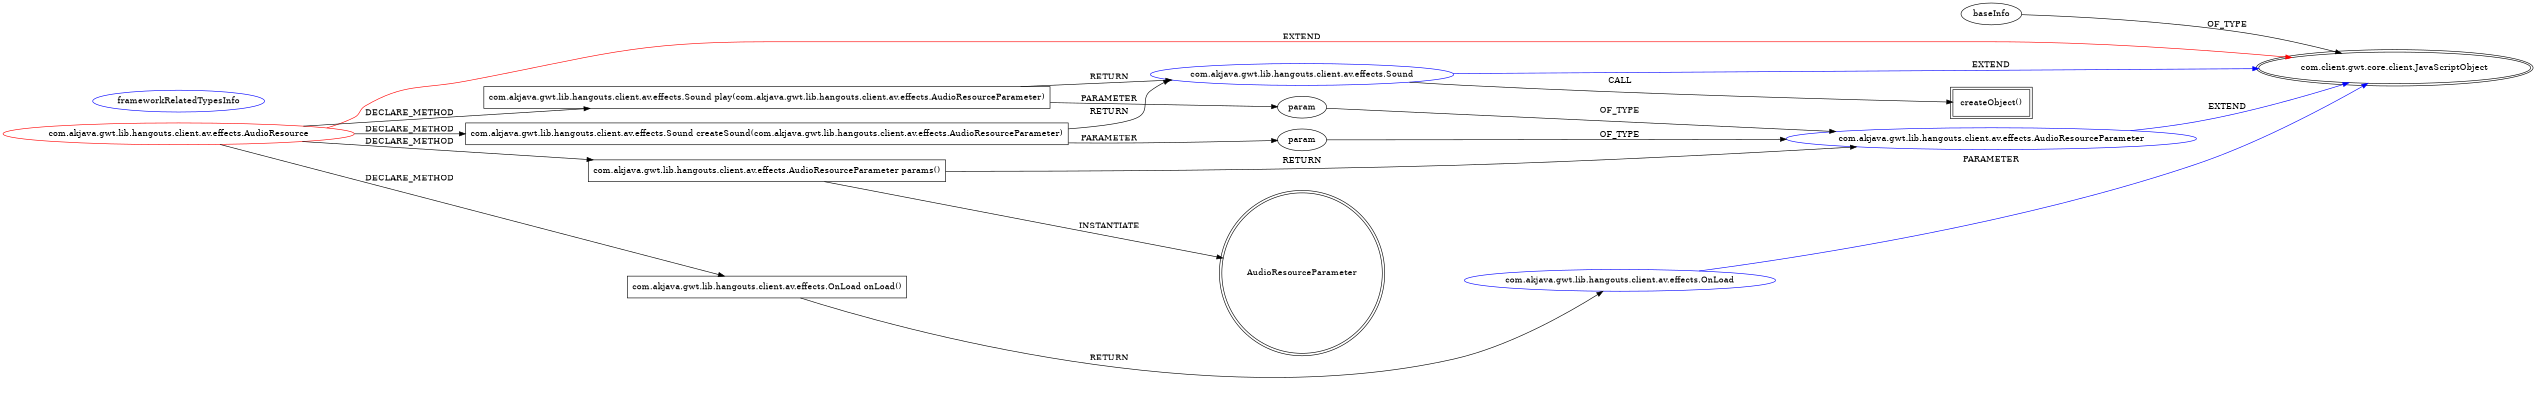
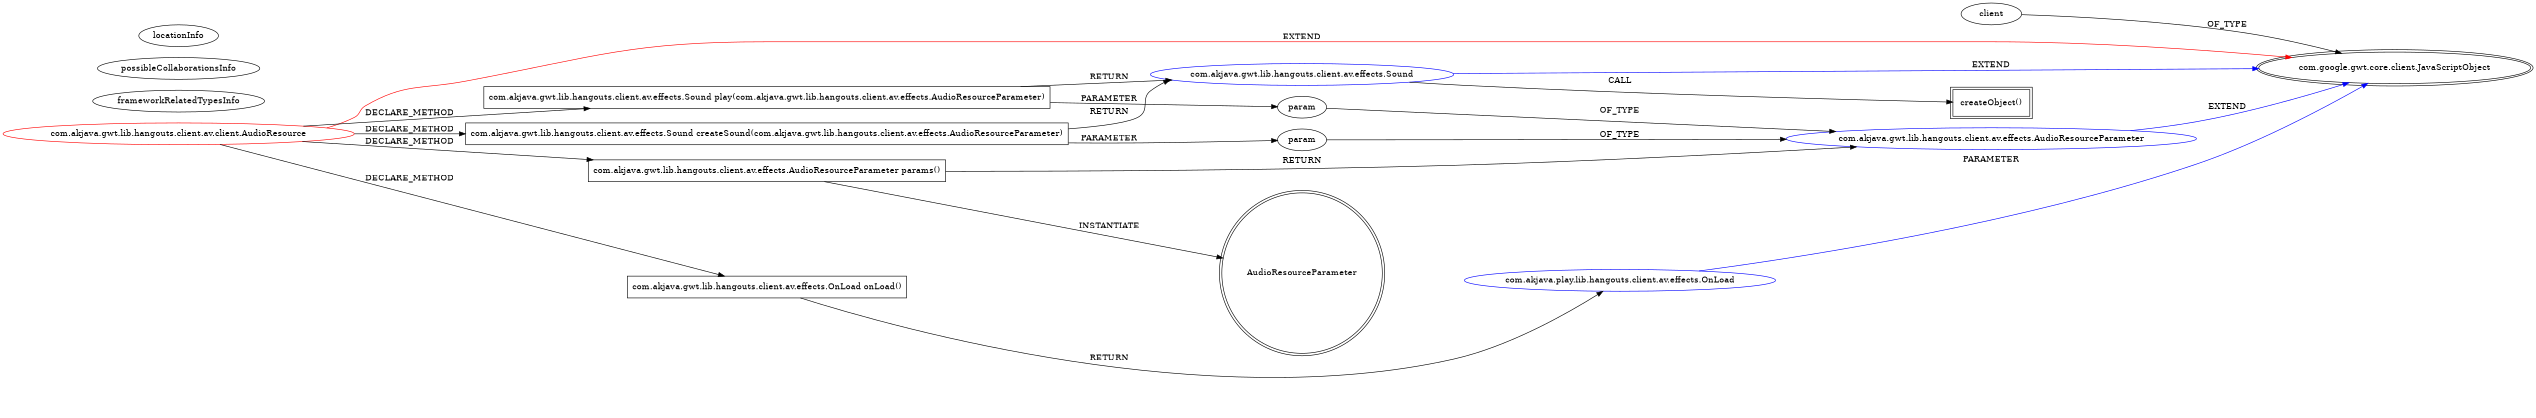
node "baseInfo": label "baseInfo" -> "client"
node "locationInfo": added
node "possibleCollaborationsInfo": added
node "com.client.gwt.core.client.JavaScriptObject": label "com.client.gwt.core.client.JavaScriptObject" -> "com.google.gwt.core.client.JavaScriptObject"
node "frameworkRelatedTypesInfo": color blue -> black
node "com.akjava.gwt.lib.hangouts.client.av.effects.AudioResource": label "com.akjava.gwt.lib.hangouts.client.av.effects.AudioResource" -> "com.akjava.gwt.lib.hangouts.client.av.client.AudioResource"
node "com.akjava.gwt.lib.hangouts.client.av.effects.OnLoad": label "com.akjava.gwt.lib.hangouts.client.av.effects.OnLoad" -> "com.akjava.play.lib.hangouts.client.av.effects.OnLoad"
